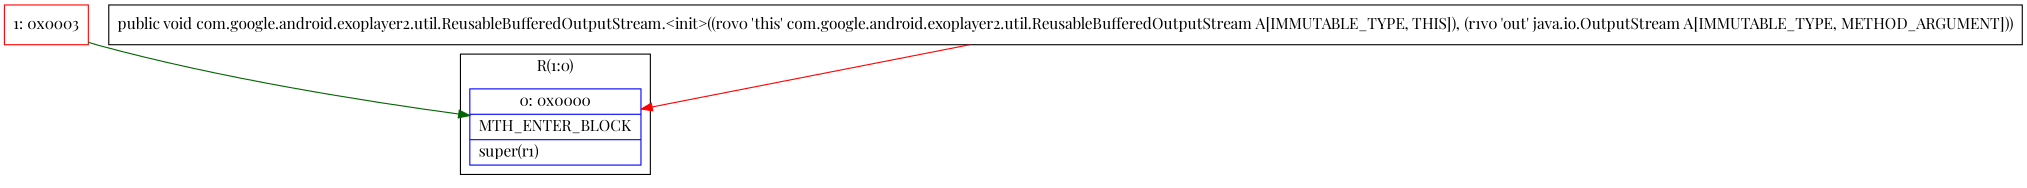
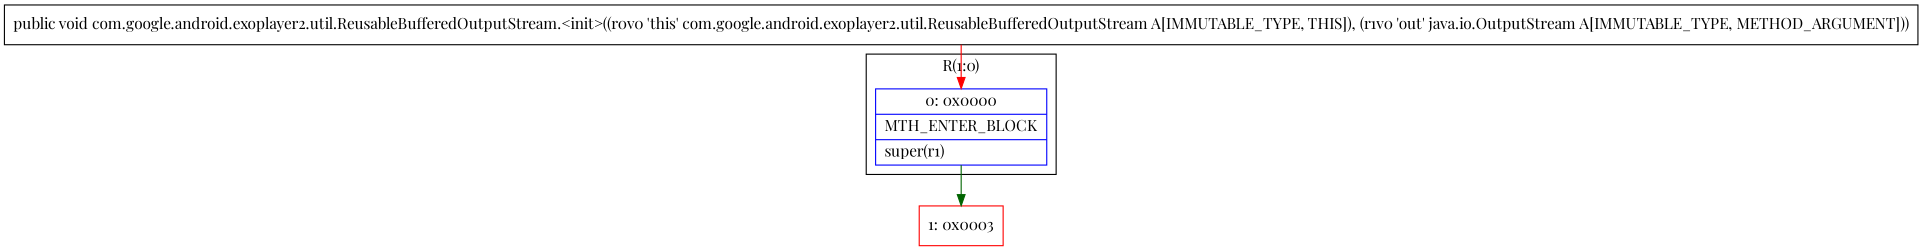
edge "1: 0x0003" -> "0: 0x0000": reversed
